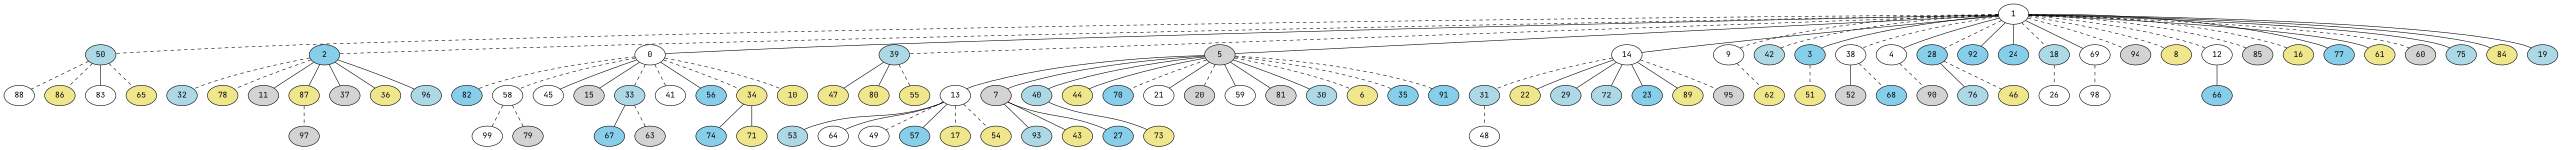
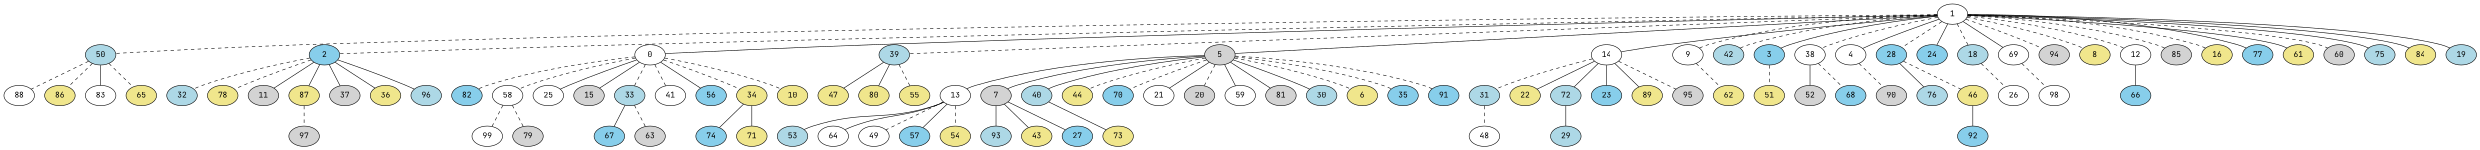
edge "1" -- "92": now "46" -- "92"
edge "5" -- "44": style solid -> dashed
edge "14" -- "29": now "72" -- "29"
node "45": label "45" -> "25"
node "17": removed
